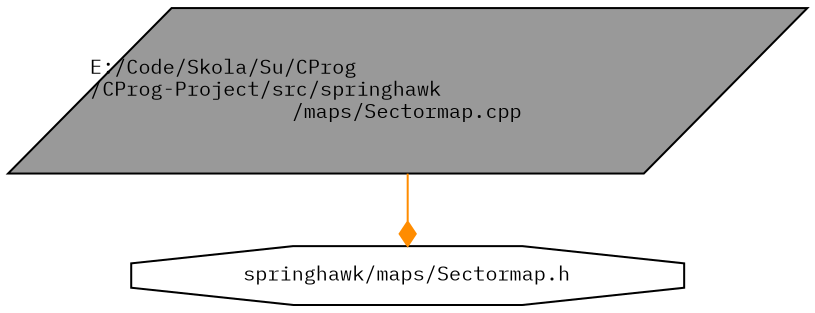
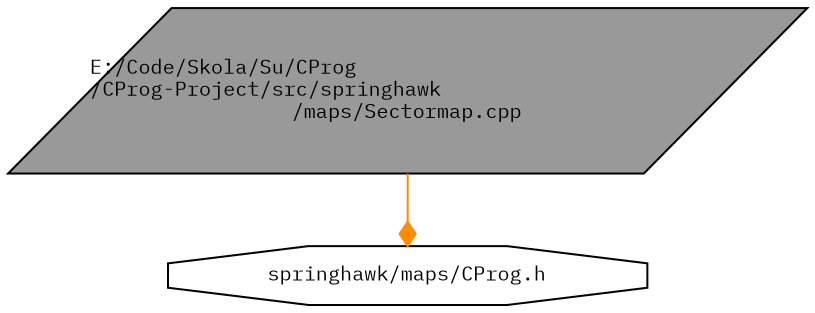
node "springhawk/maps/Sectormap.h": label "springhawk/maps/Sectormap.h" -> "springhawk/maps/CProg.h"
